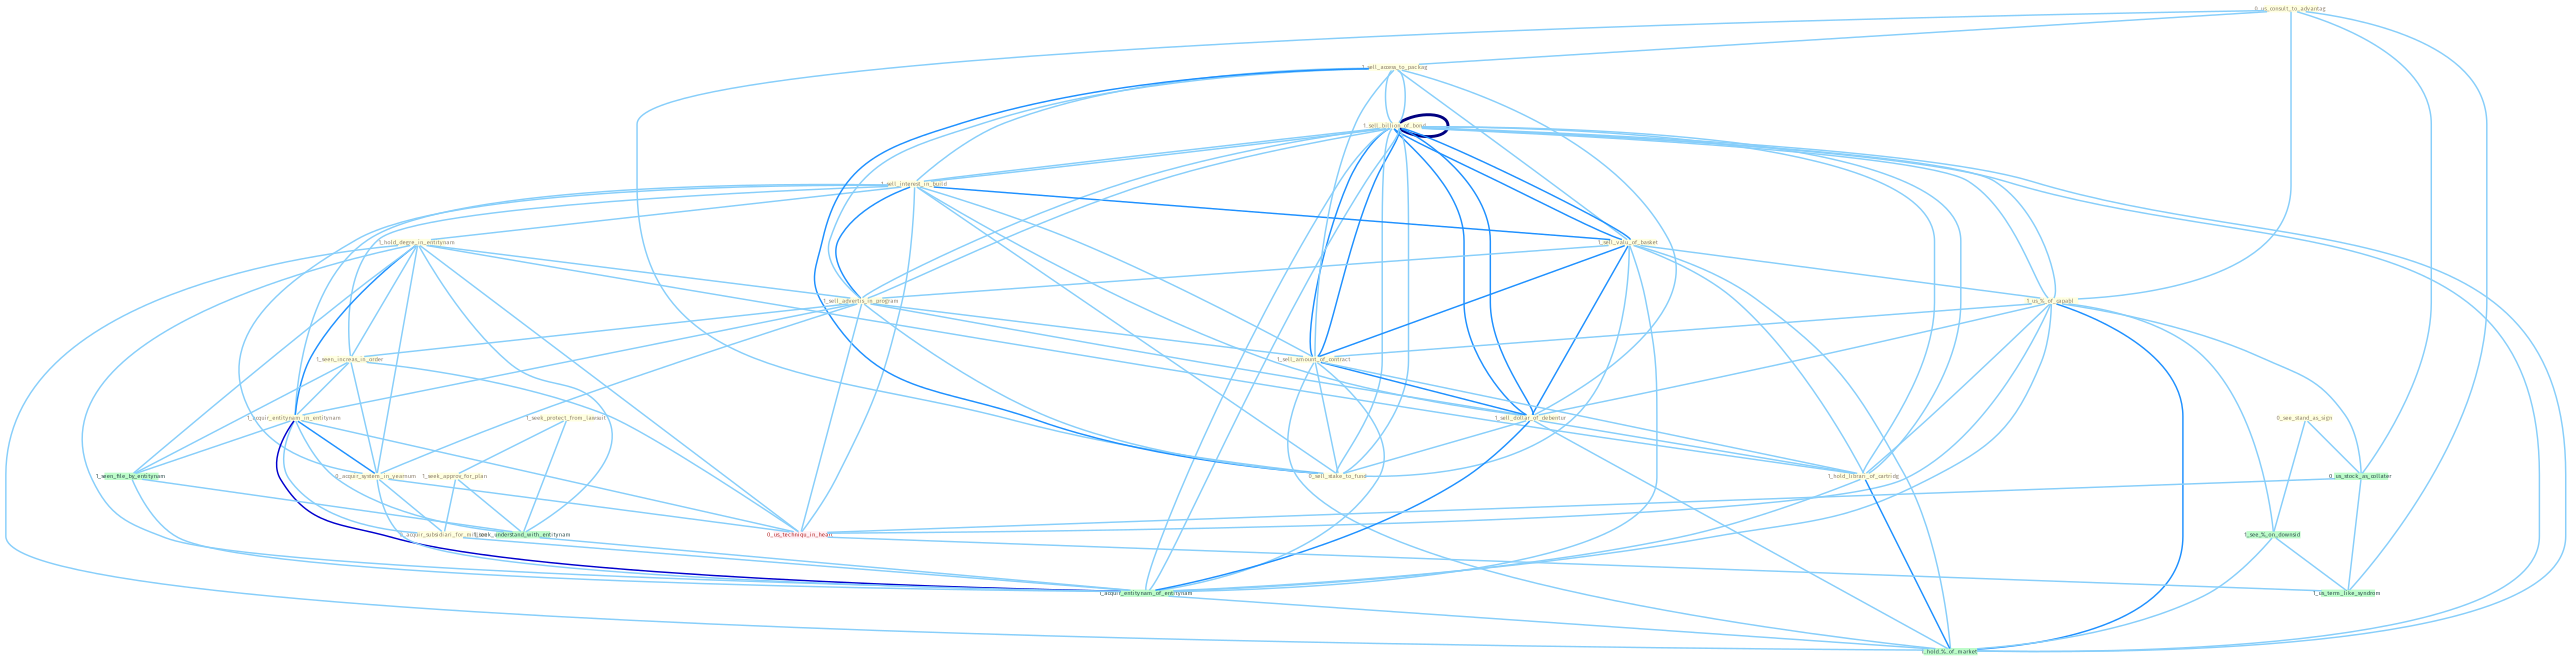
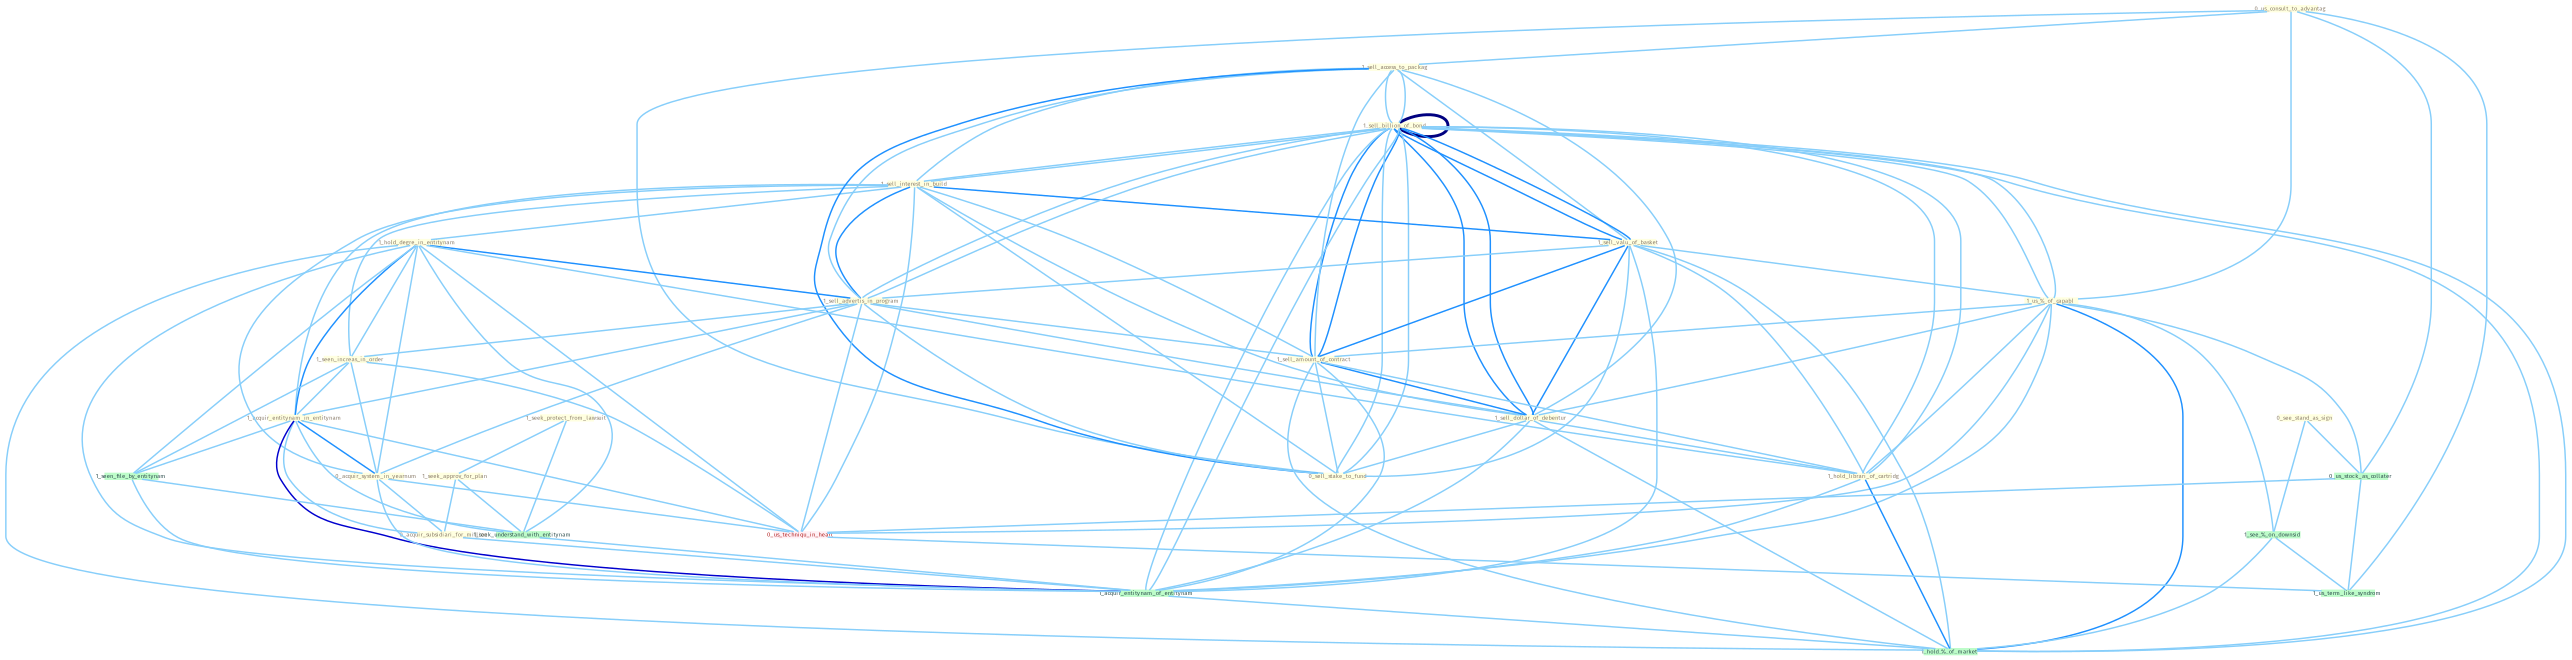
edge "1_hold_degre_in_entitynam" -- "1_sell_advertis_in_program": color #87cefa -> #1e90ff
edge "1_sell_dollar_of_debentur" -- "1_acquir_entitynam_of_entitynam": color #1e90ff -> #87cefa
